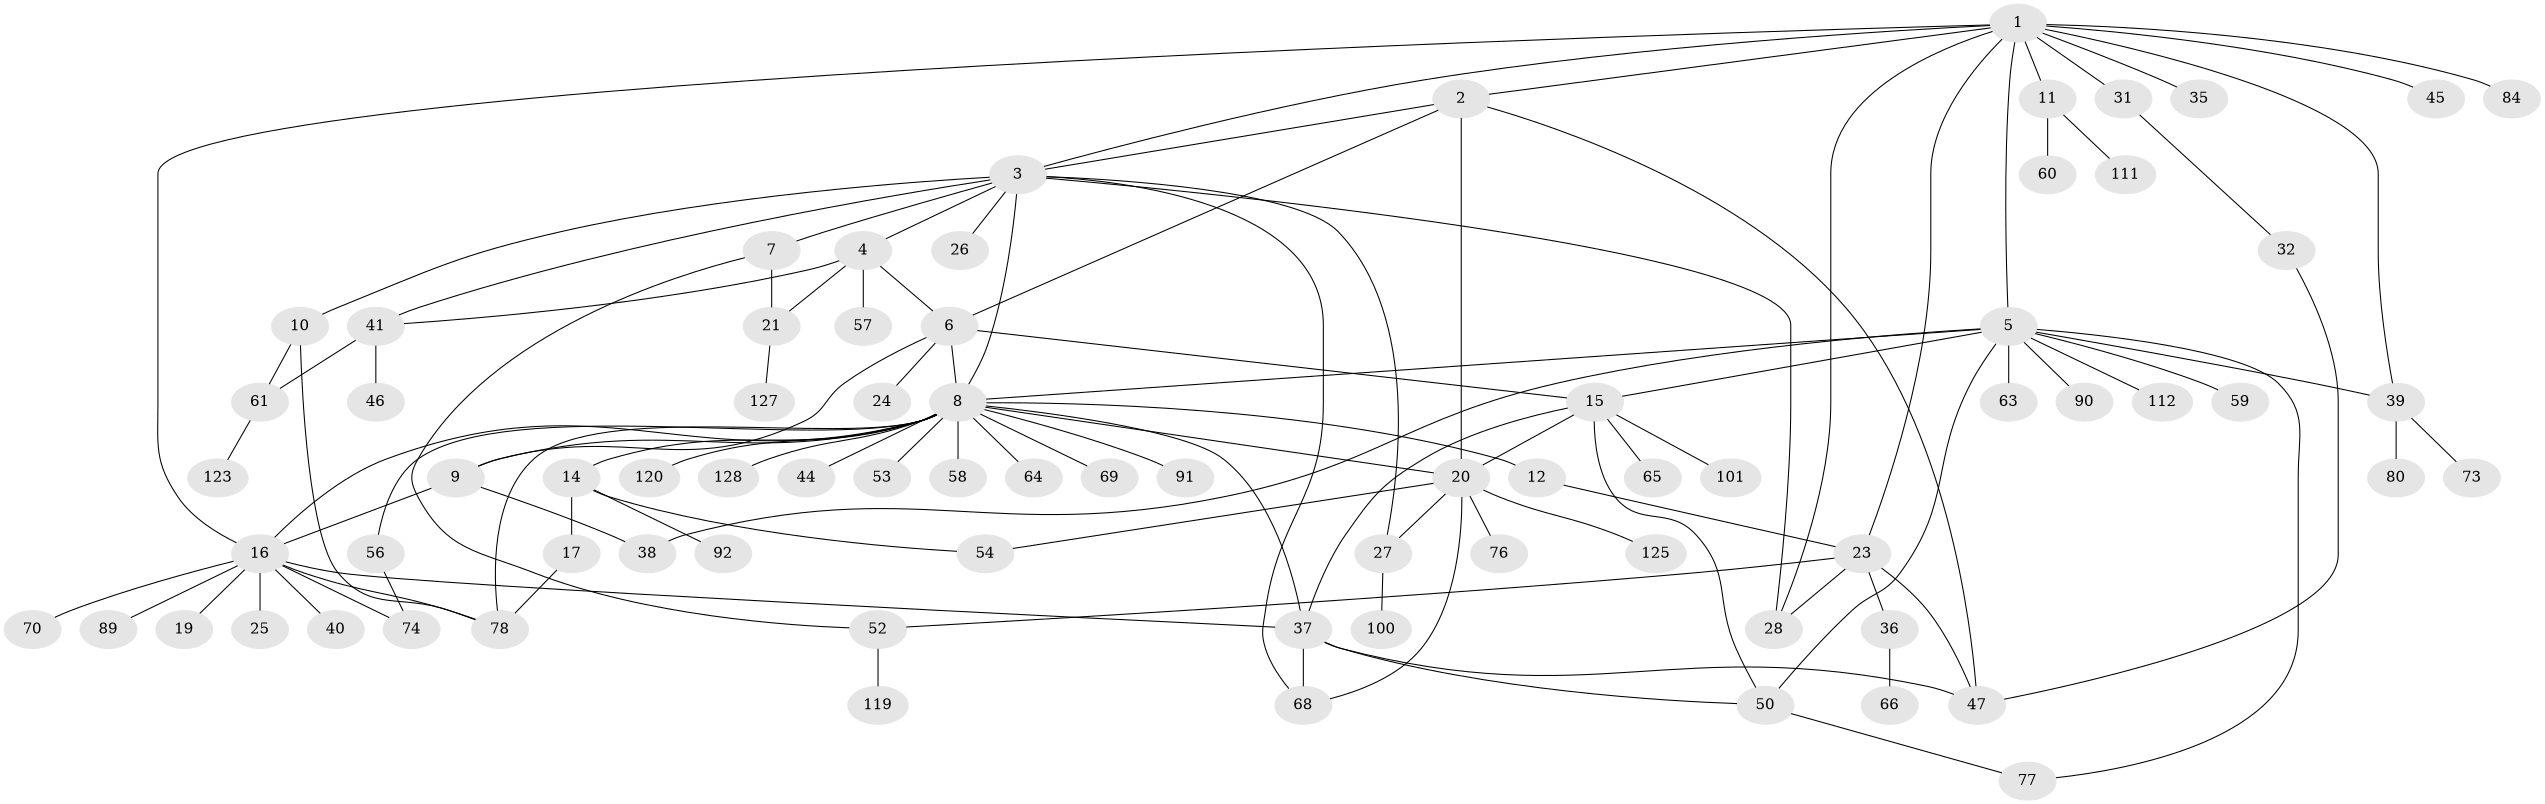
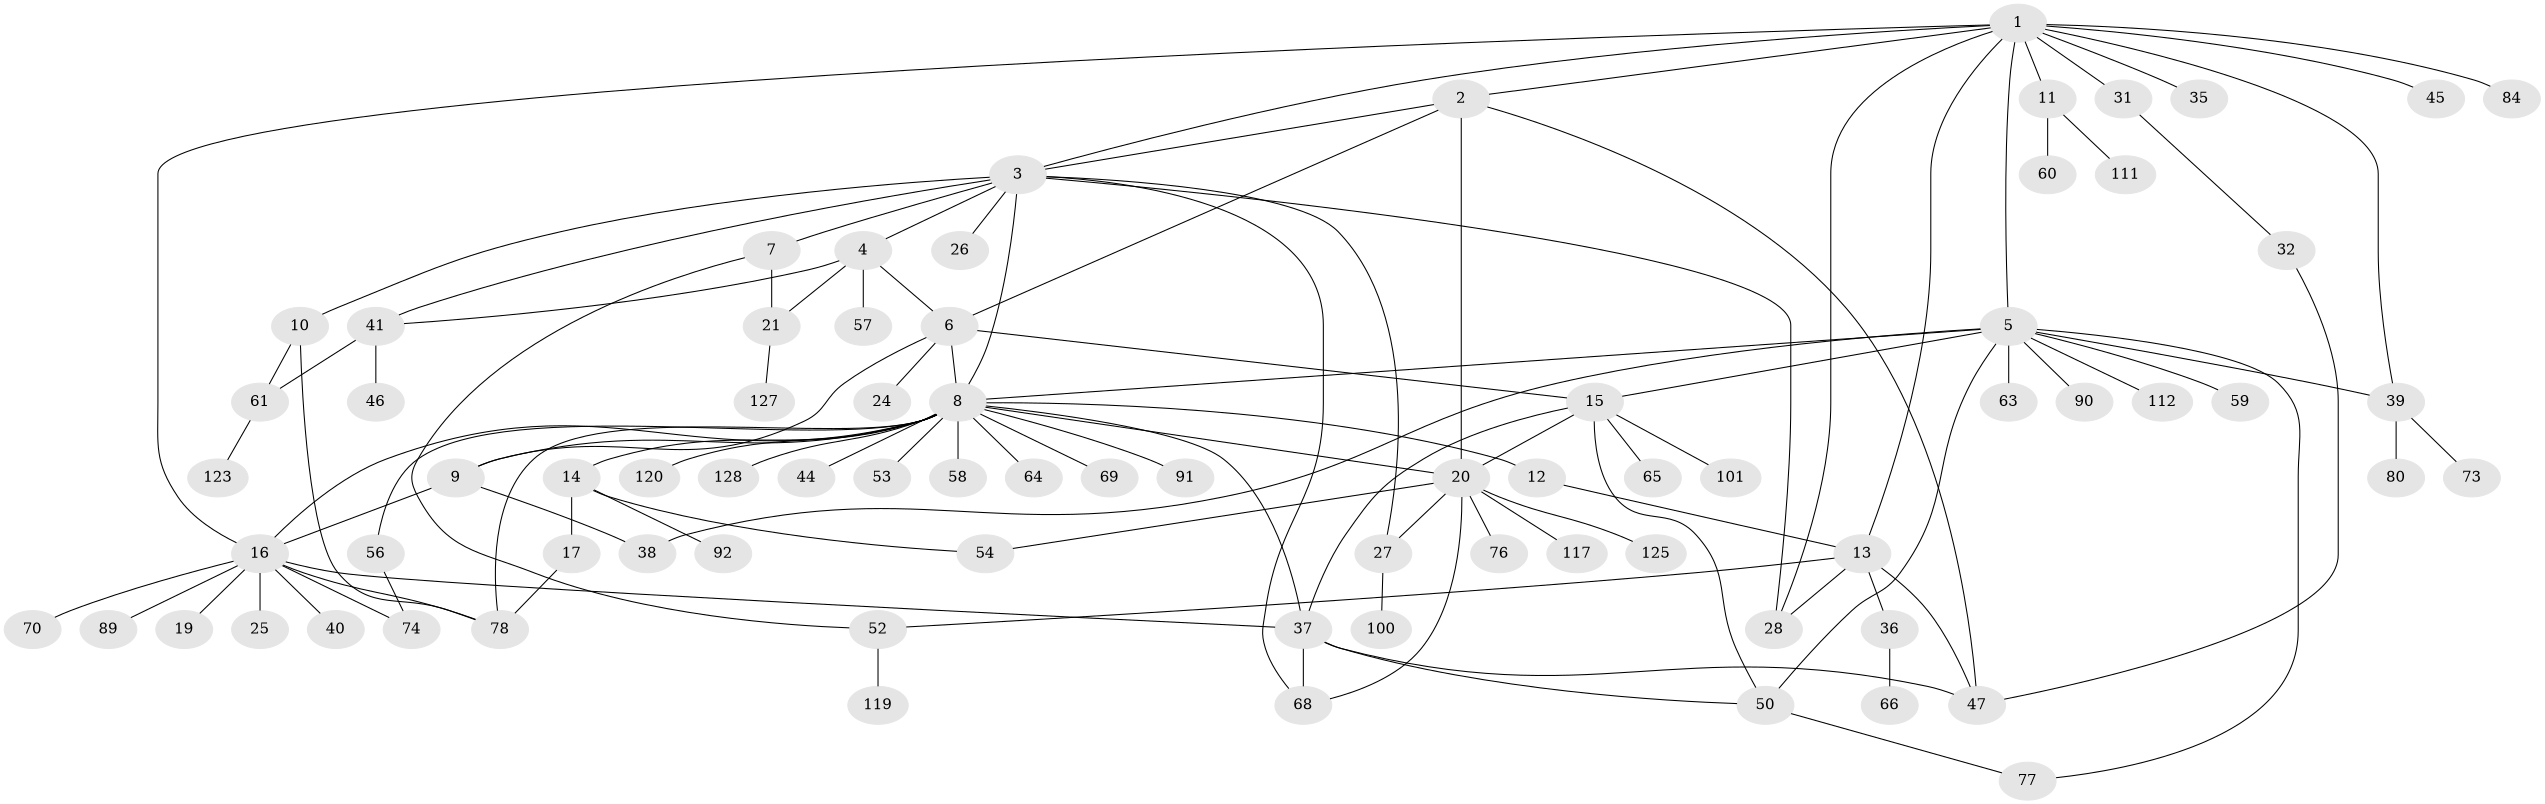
node "117": added
node "23": label "23" -> "13"
